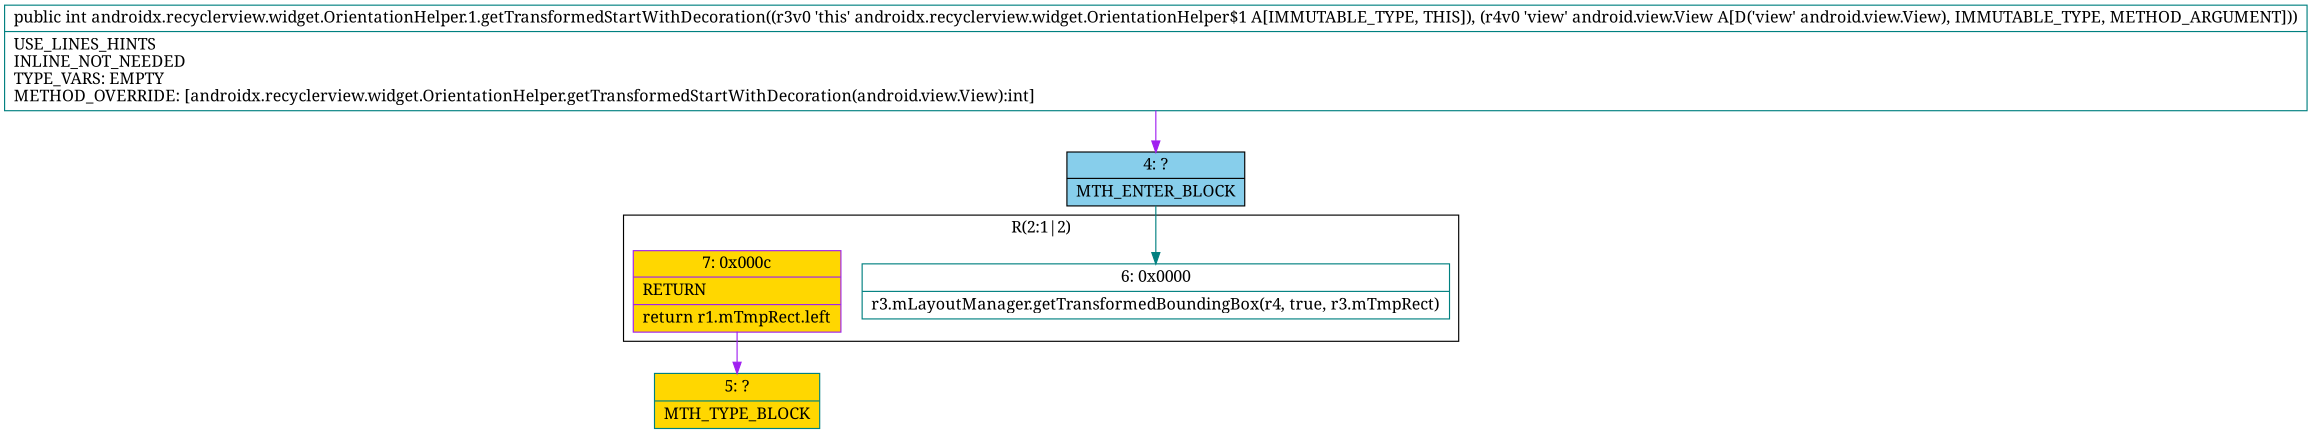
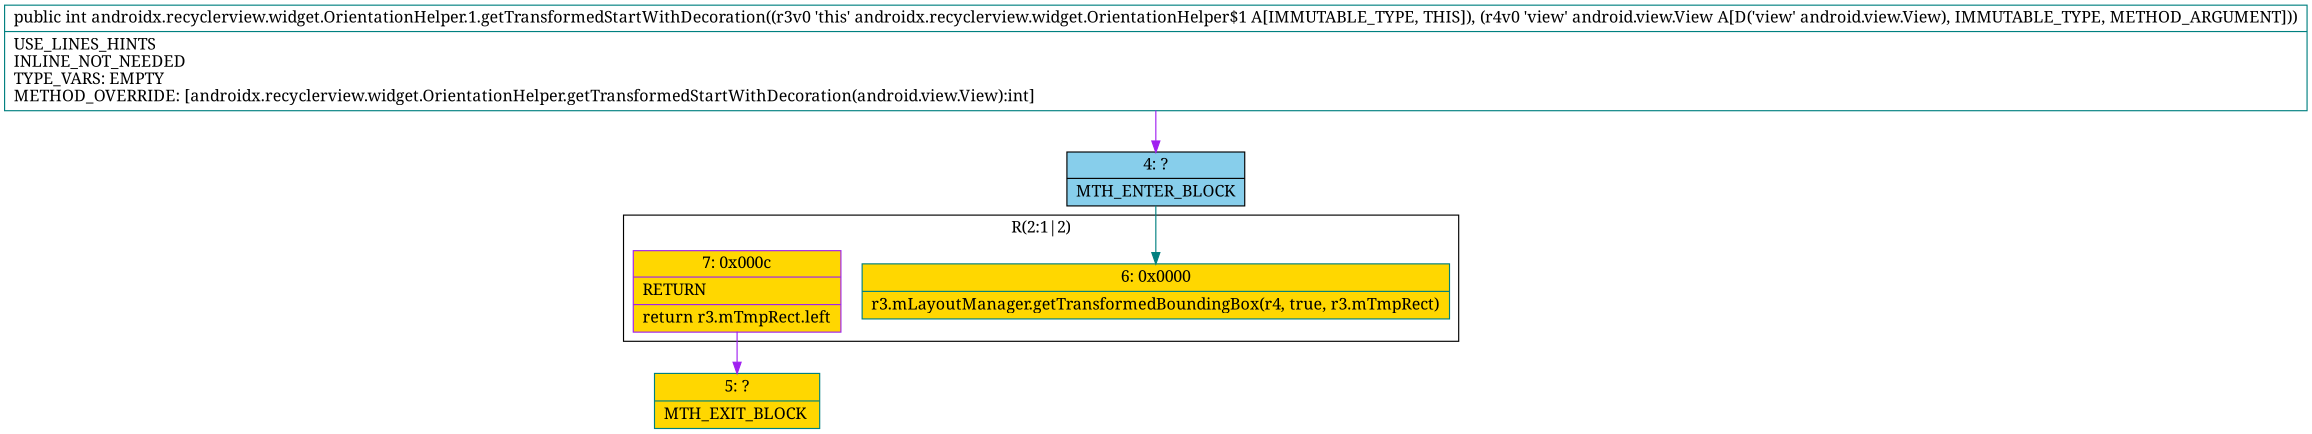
node "6: 0x0000": fillcolor white -> gold
node "7: 0x000c": text "return r1.mTmpRect.left" -> "return r3.mTmpRect.left"
node "5: ?": text "MTH_TYPE_BLOCK" -> "MTH_EXIT_BLOCK"
